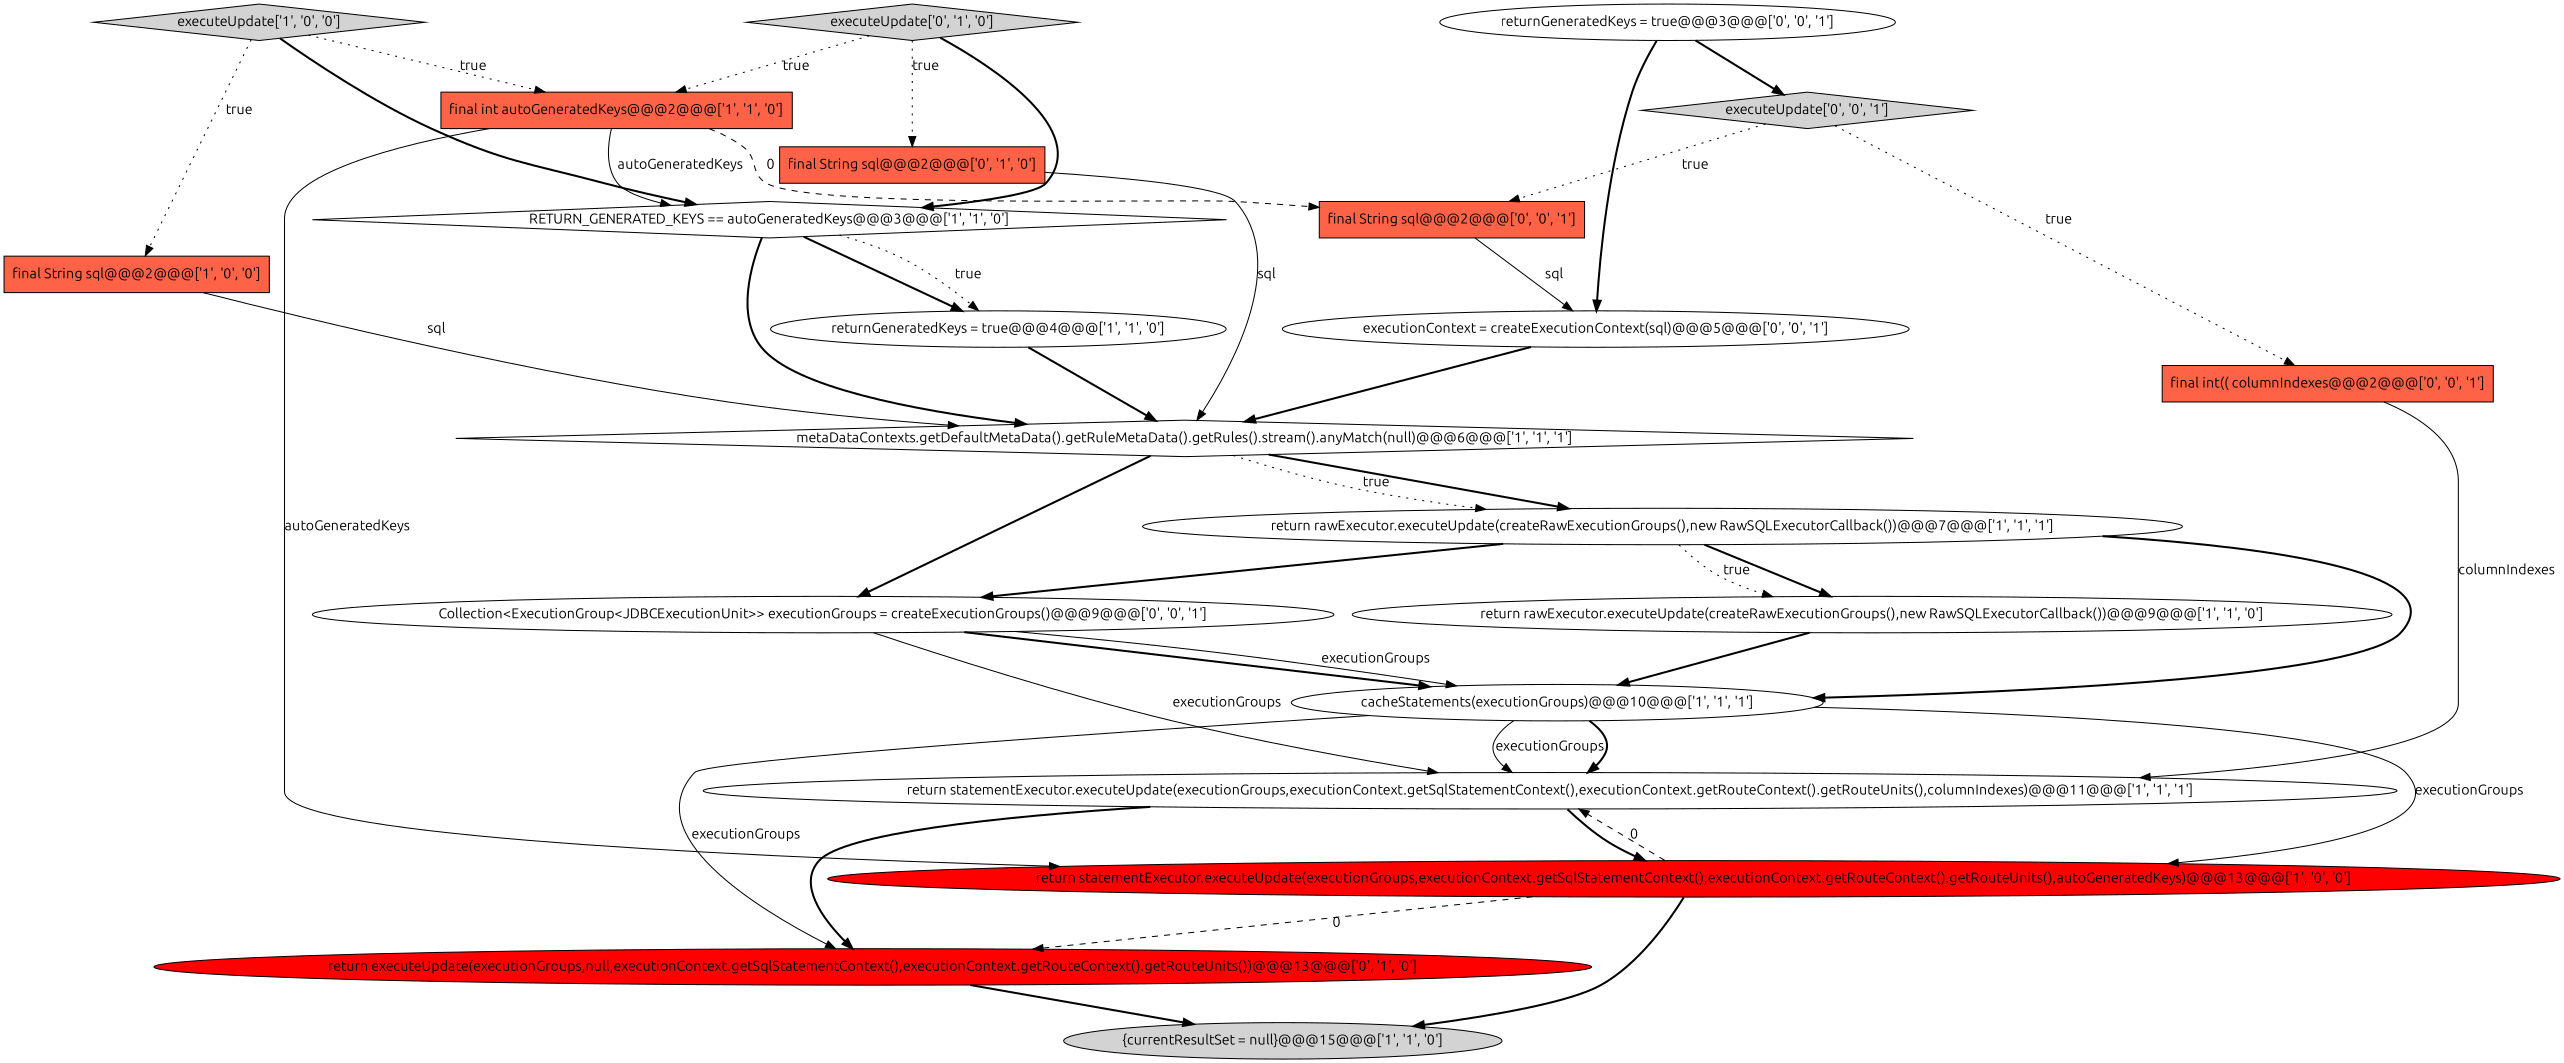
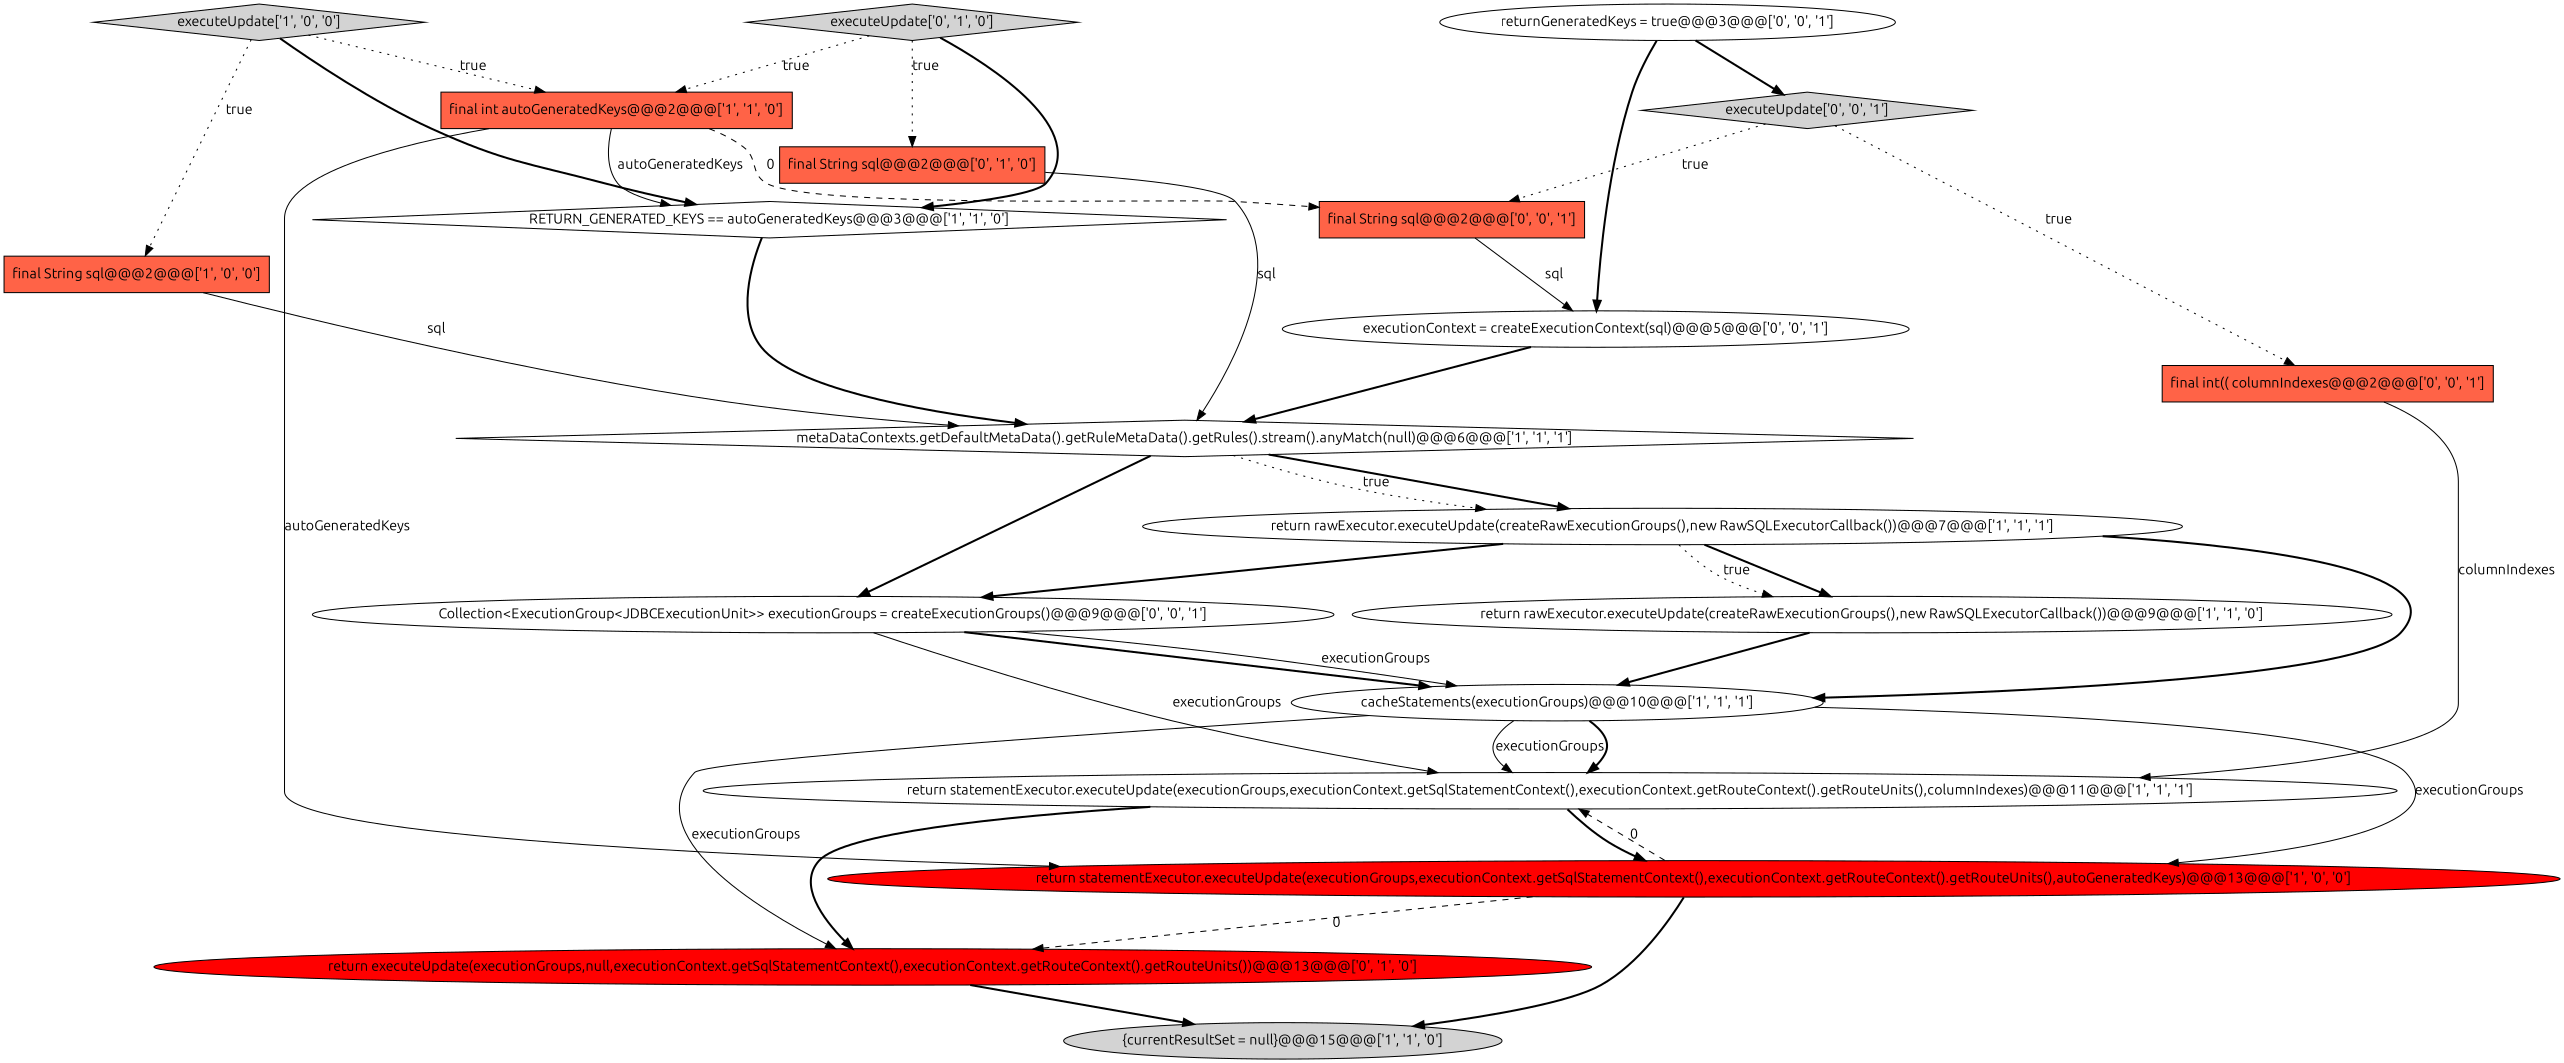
node "returnGeneratedKeys = true@@@4@@@['1', '1', '0']": removed
